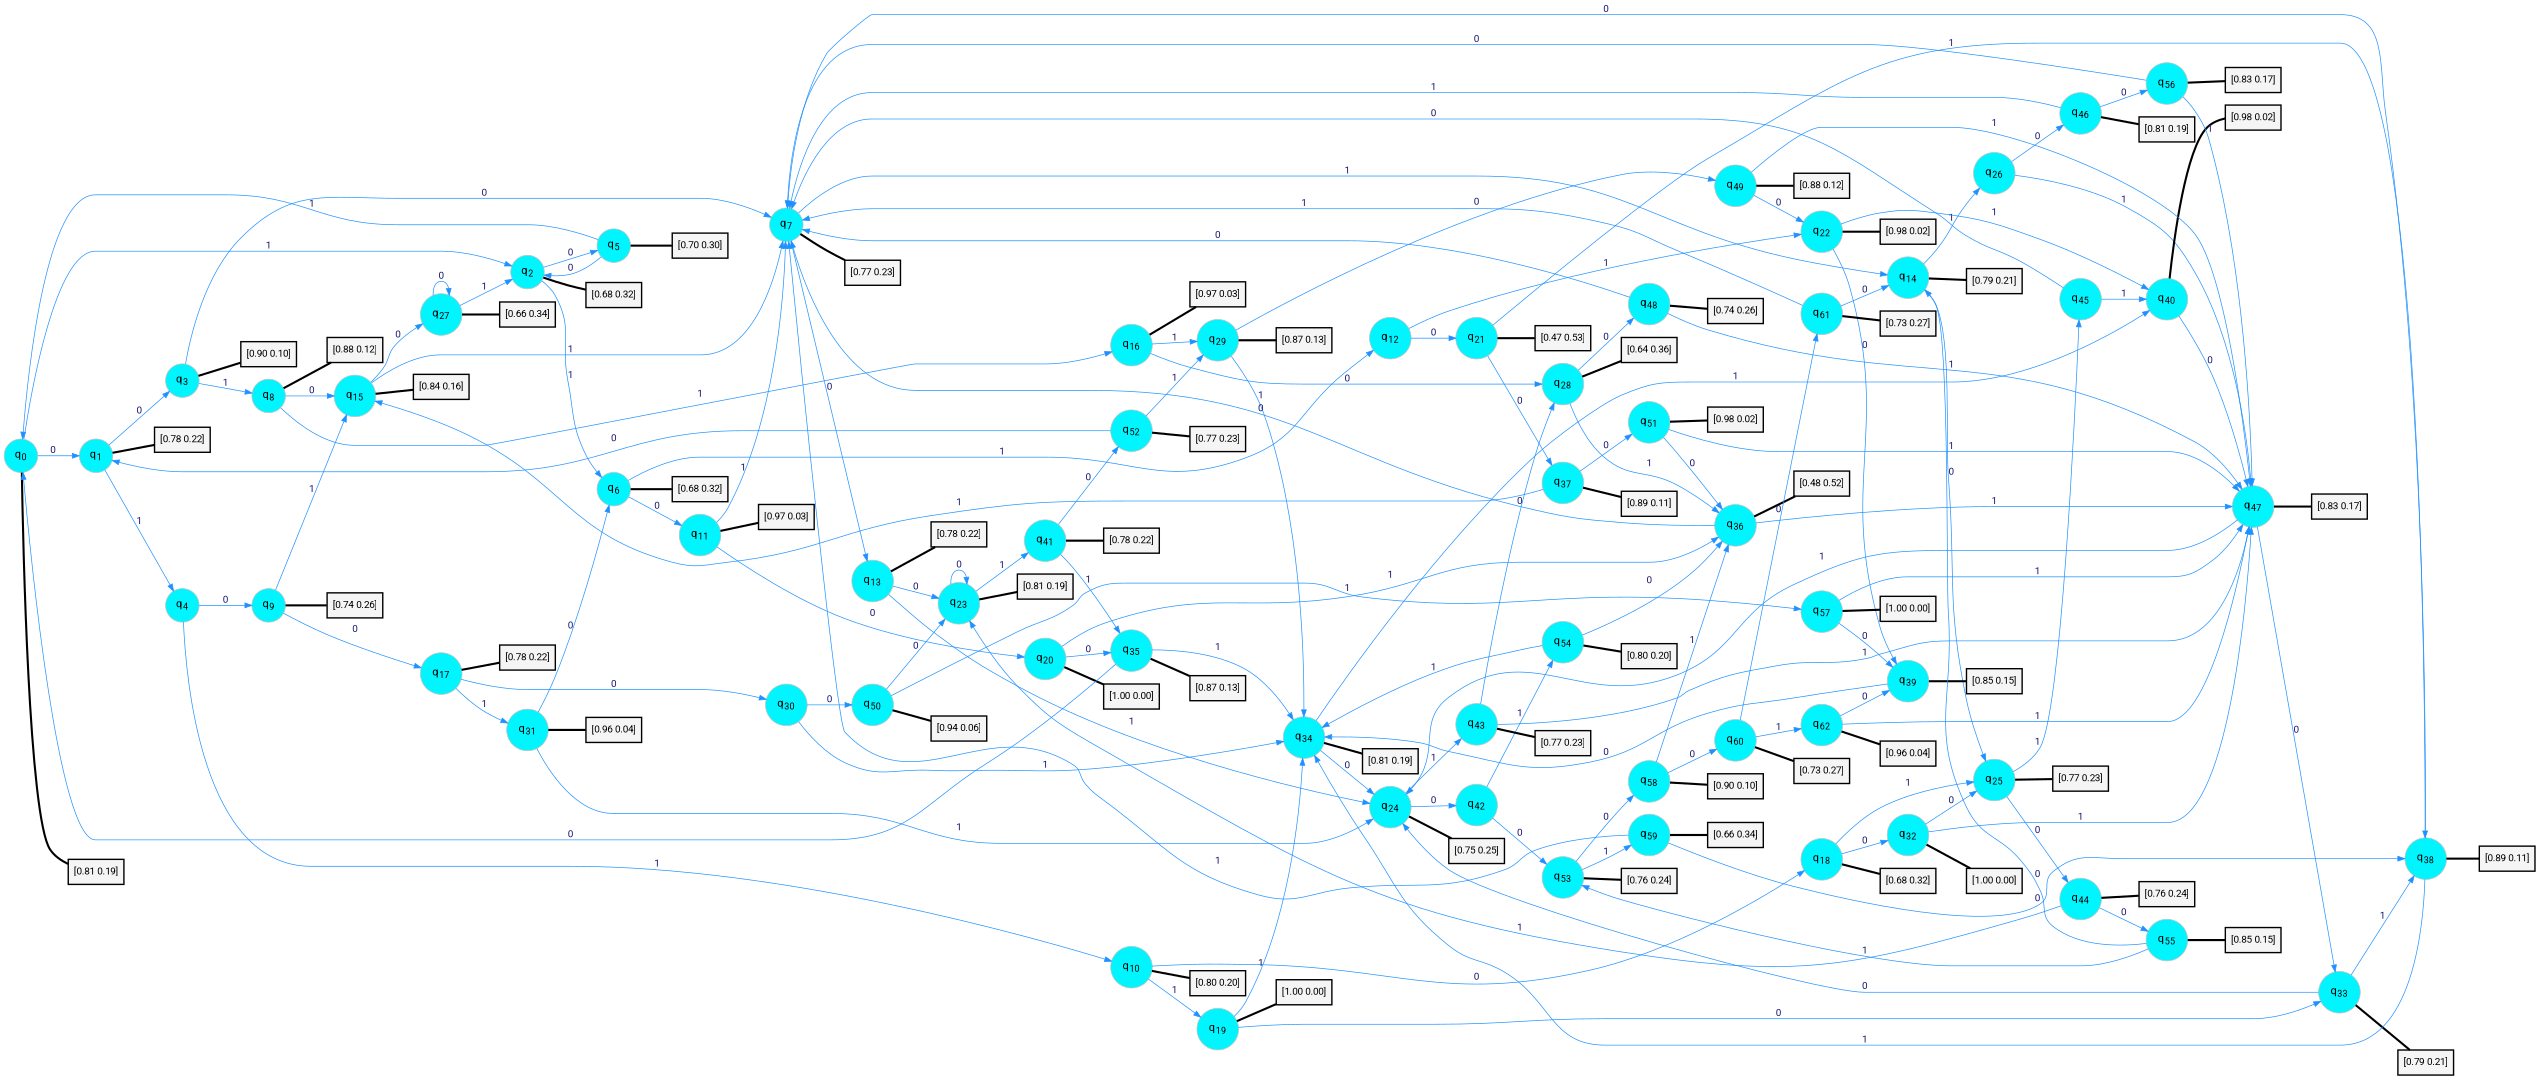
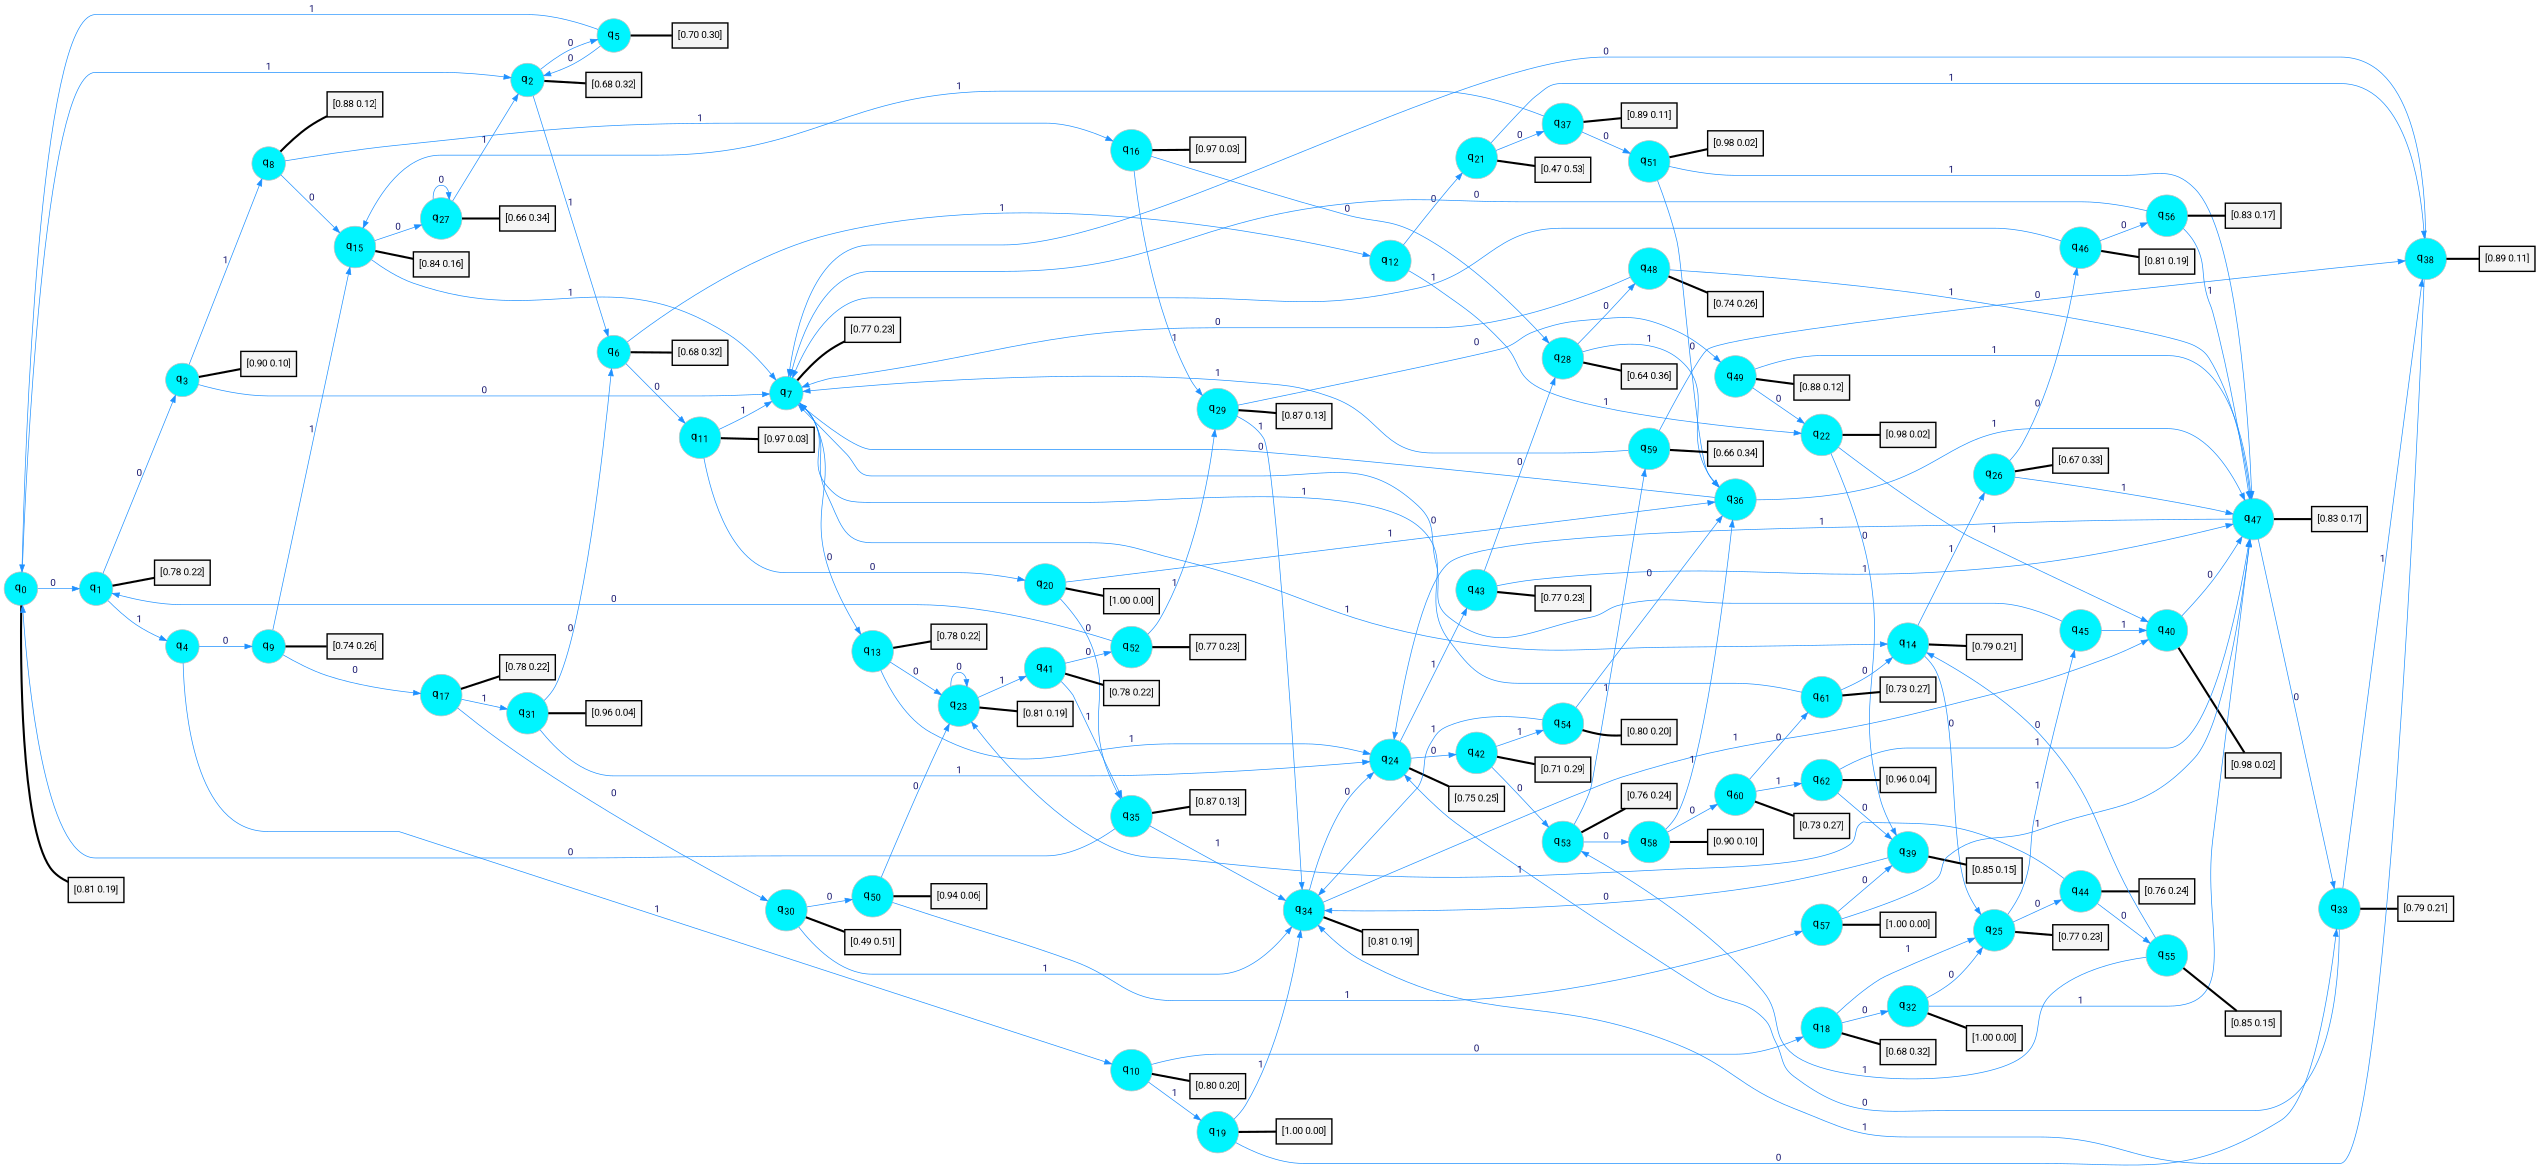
node "[0.67 0.33]": added
node "[0.48 0.52]": removed
node "[0.71 0.29]": added
node "[0.49 0.51]": added
